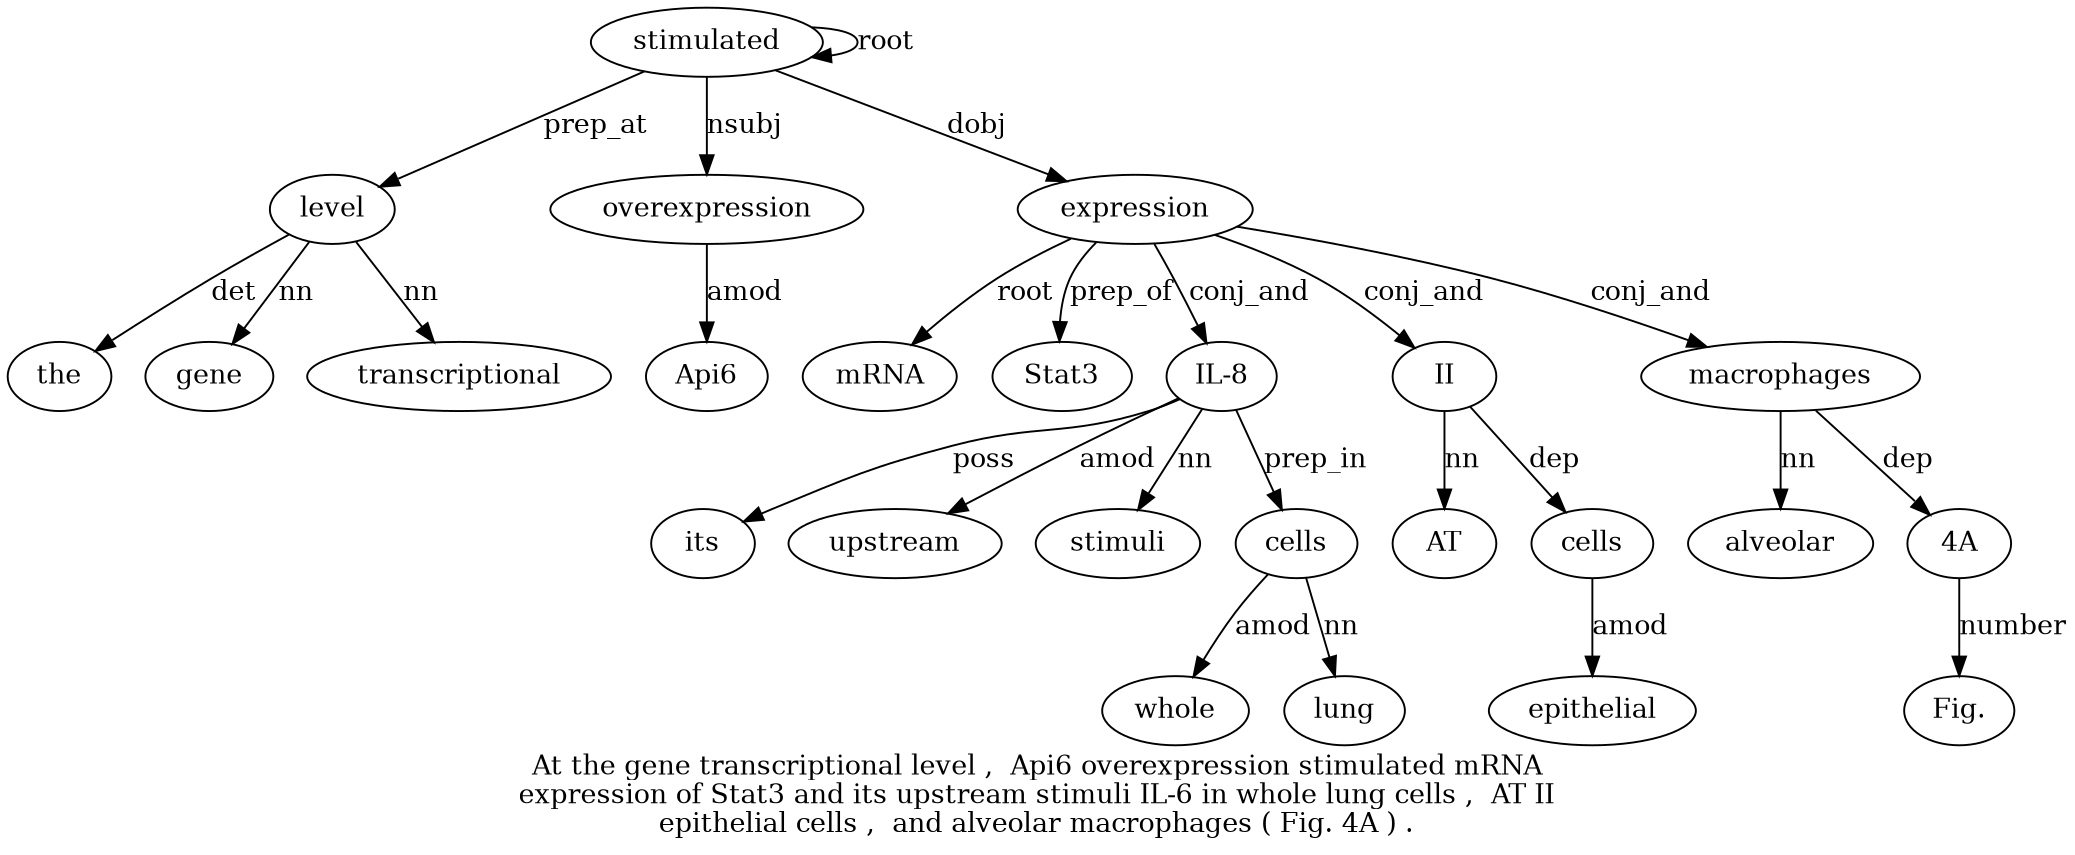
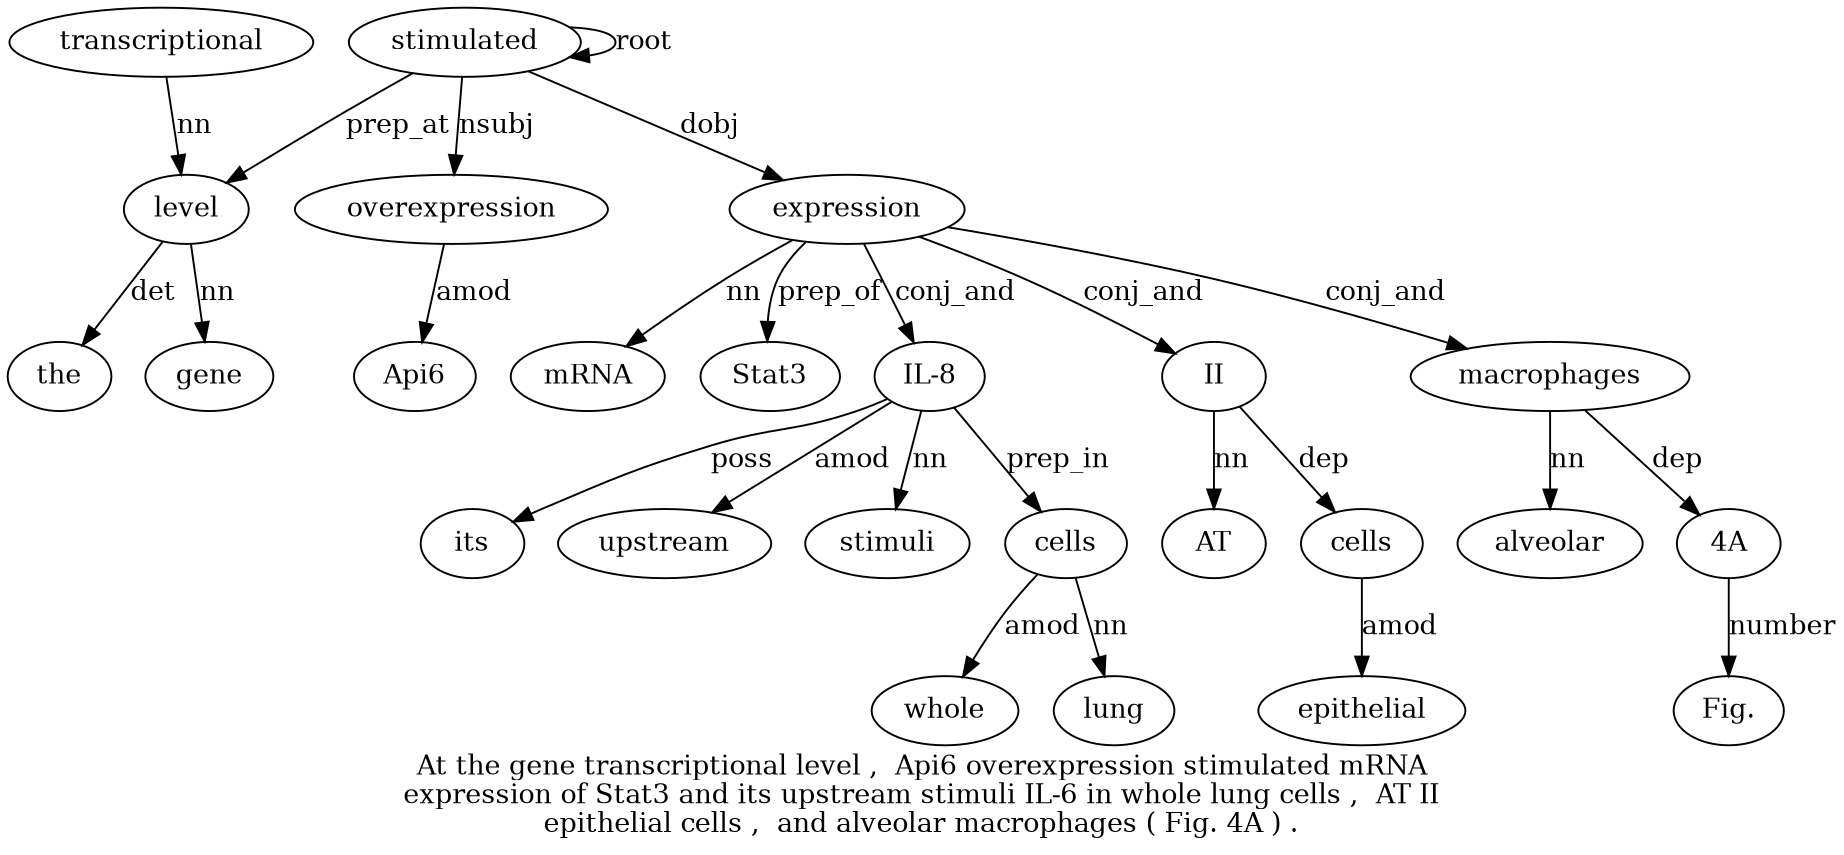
edge "level" -> "transcriptional": reversed
edge "expression" -> "mRNA": label "root" -> "nn"
